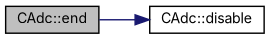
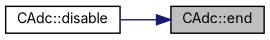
edge "CAdc::end" -> "CAdc::disable": reversed
